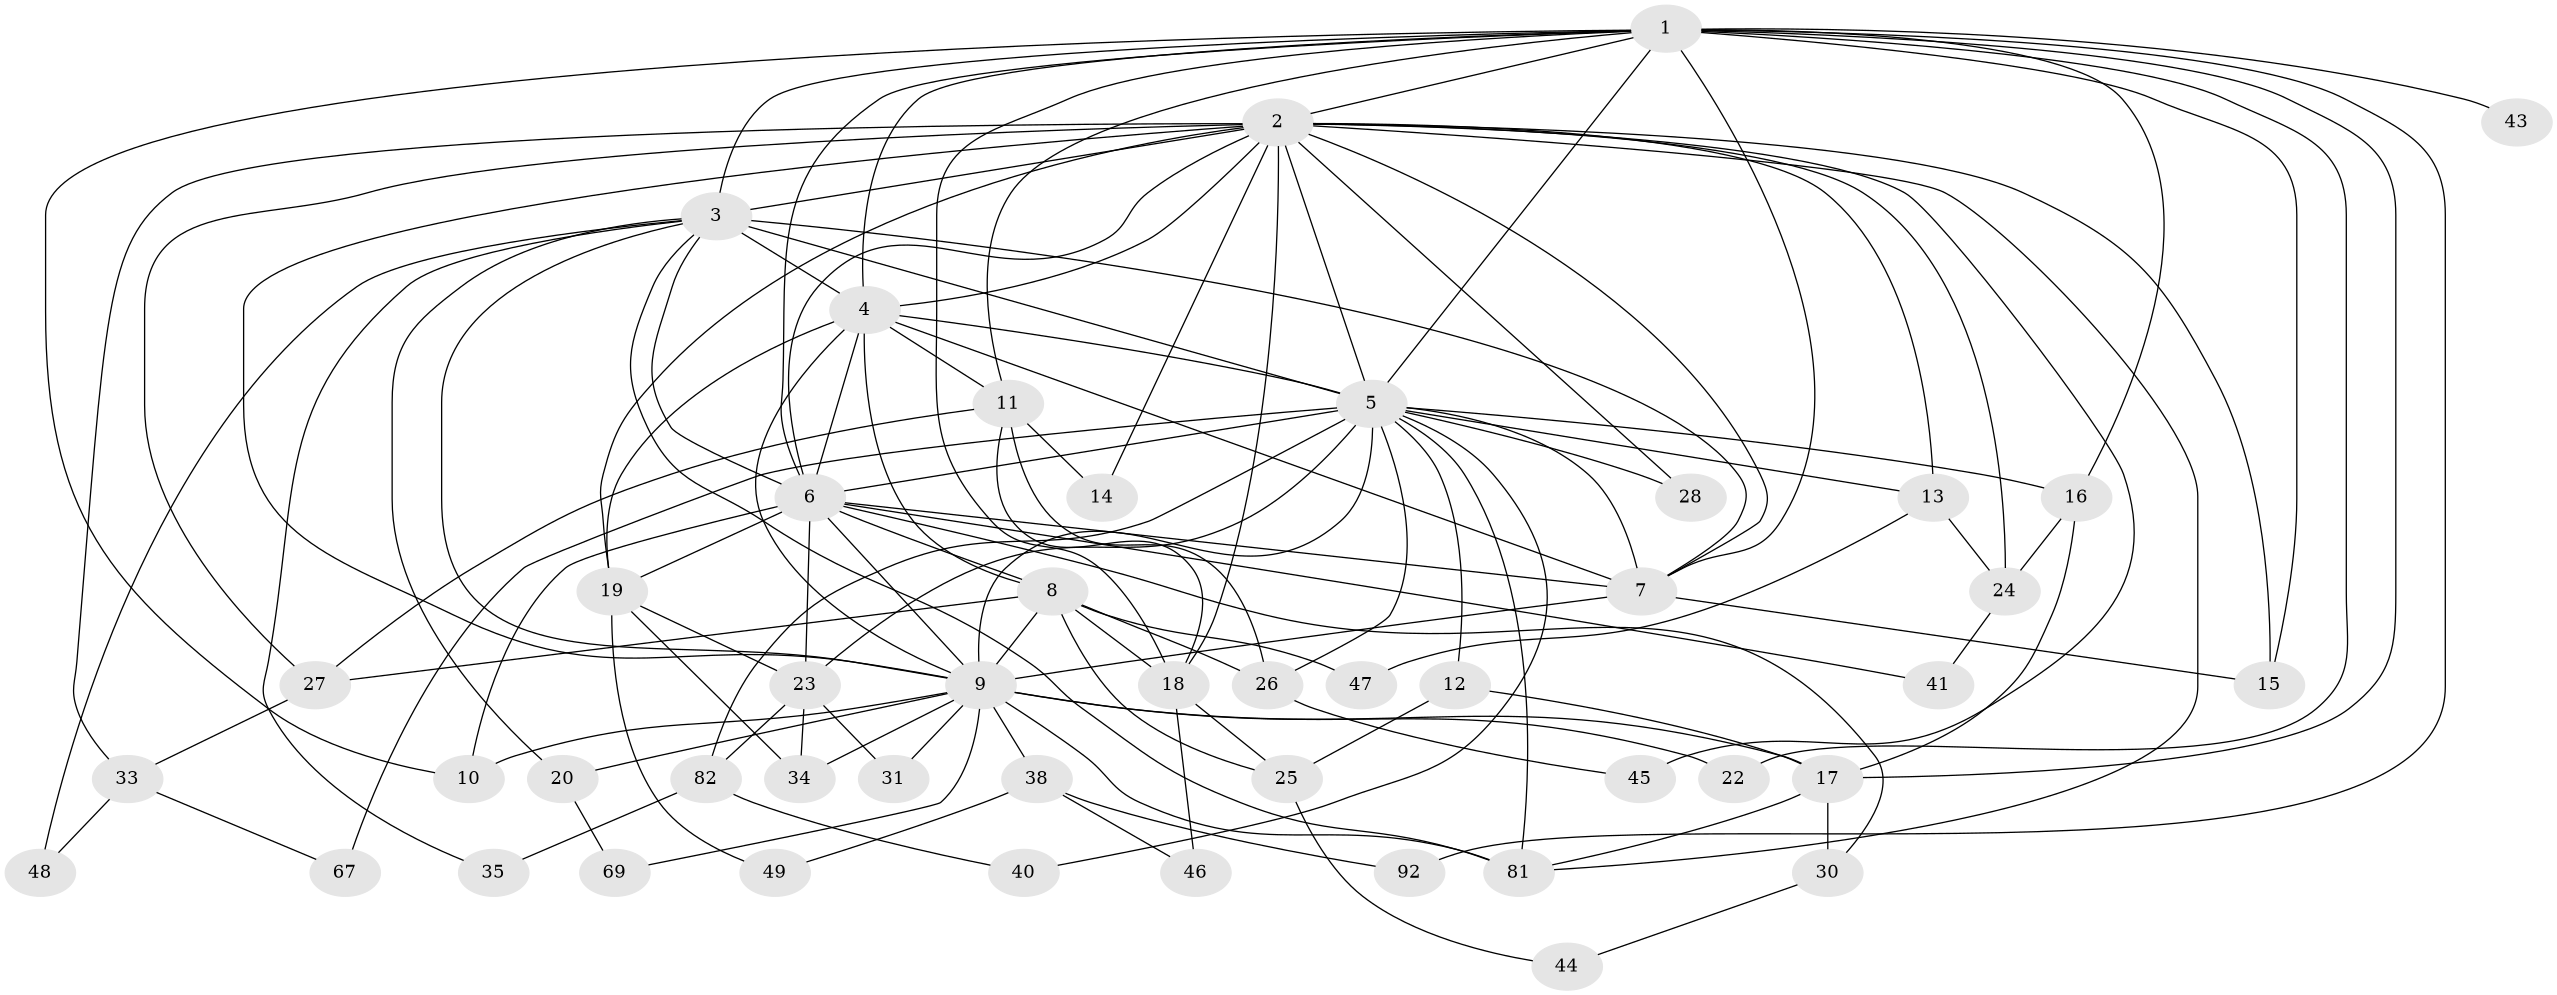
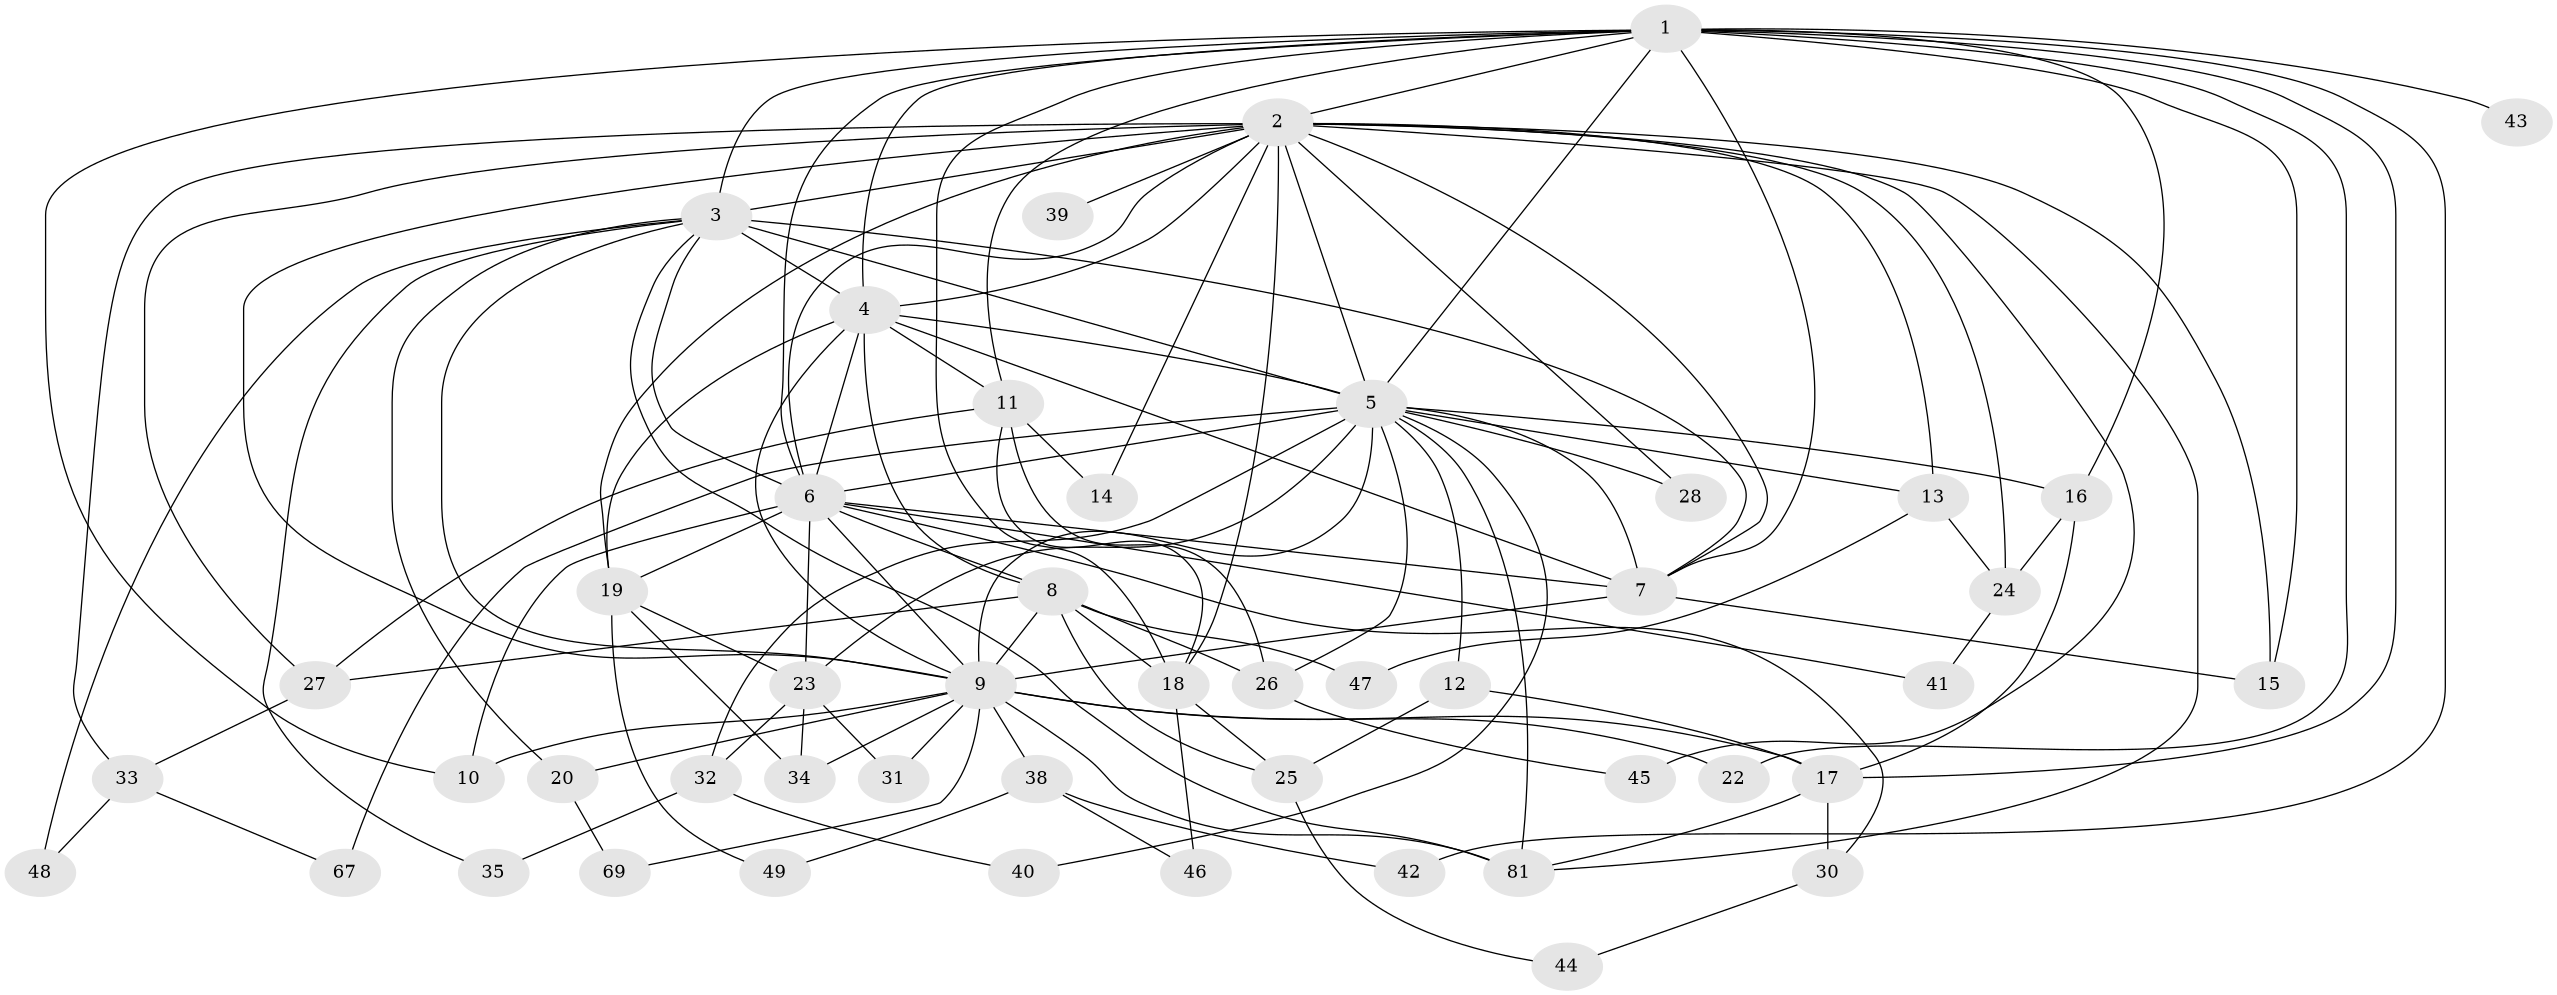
node "39": added
node "82": label "82" -> "32"
node "92": label "92" -> "42"
